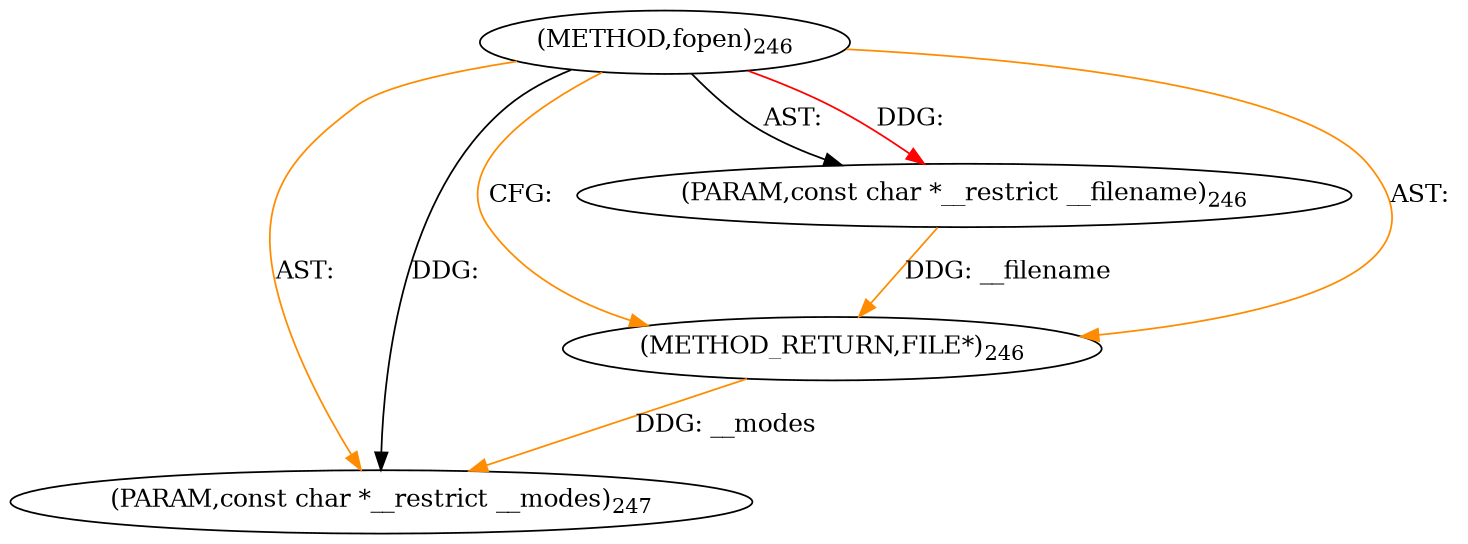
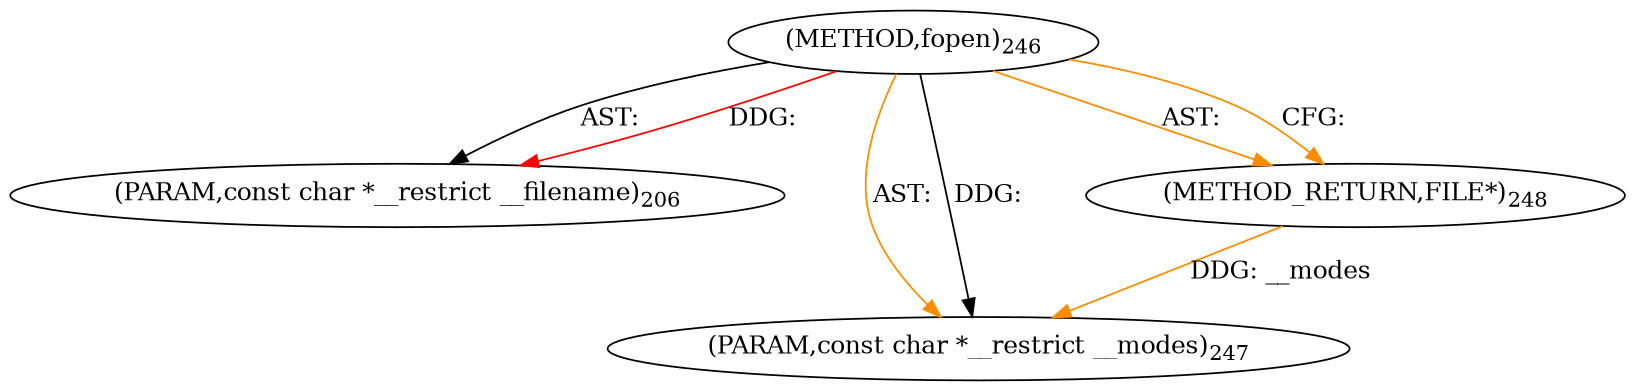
node "(PARAM,const char *__restrict __filename)": text "246" -> "206"
edge "(PARAM,const char *__restrict __filename)" -> "(METHOD_RETURN,FILE*)": removed, label "DDG: __filename"
node "(METHOD_RETURN,FILE*)": text "246" -> "248"
